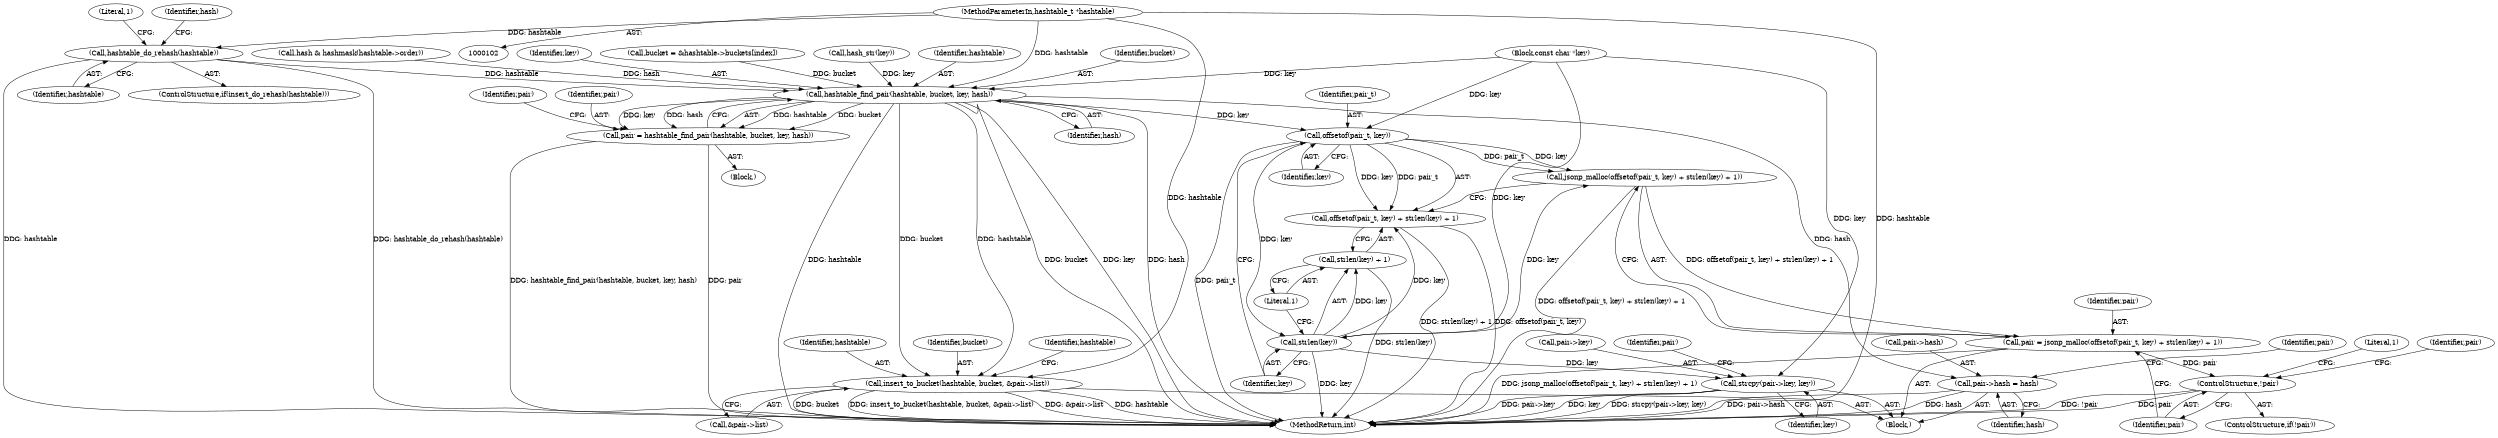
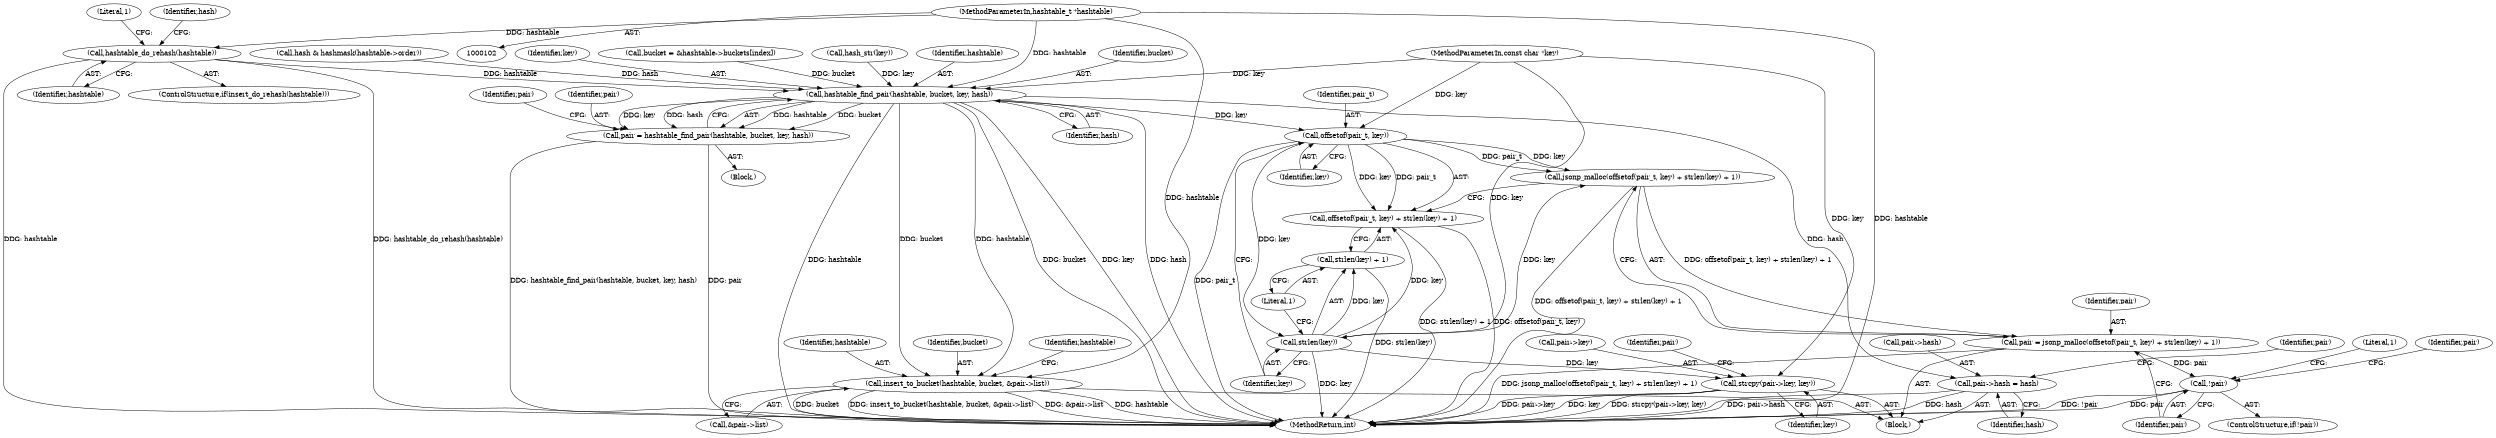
node "(Block,const char *key)": label "(Block,const char *key)" -> "(MethodParameterIn,const char *key)"
node "(ControlStructure,!pair)": label "(ControlStructure,!pair)" -> "(Call,!pair)"
